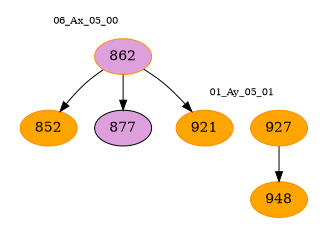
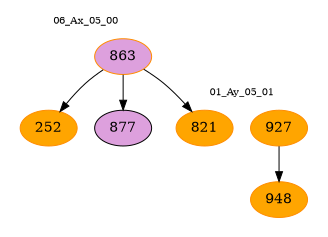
node "862": label "862" -> "863"
node "852": label "852" -> "252"
node "921": label "921" -> "821"
